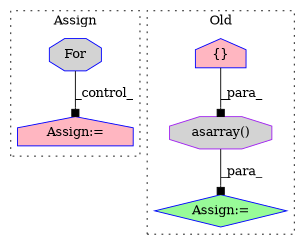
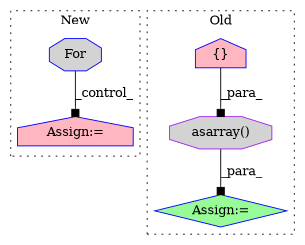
cluster "Assign": label "Assign" -> "New"
